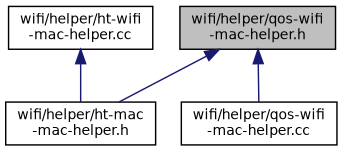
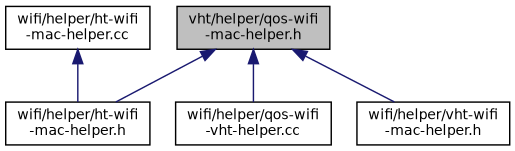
node "wifi/helper/qos-wifi -mac-helper.h": label "wifi/helper/qos-wifi -mac-helper.h" -> "vht/helper/qos-wifi -mac-helper.h"
node "wifi/helper/ht-mac -mac-helper.h": label "wifi/helper/ht-mac -mac-helper.h" -> "wifi/helper/ht-wifi -mac-helper.h"
node "wifi/helper/qos-wifi -mac-helper.cc": label "wifi/helper/qos-wifi -mac-helper.cc" -> "wifi/helper/qos-wifi -vht-helper.cc"
node "wifi/helper/vht-wifi -mac-helper.h": added
